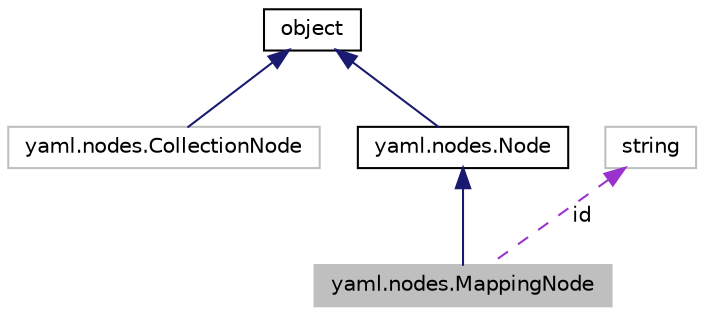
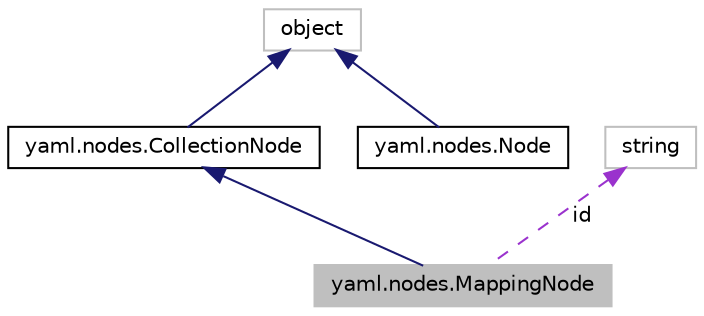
node "object": color black -> grey75
node "yaml.nodes.CollectionNode": color grey75 -> black
edge "yaml.nodes.MappingNode" -> "yaml.nodes.Node": now "yaml.nodes.MappingNode" -> "yaml.nodes.CollectionNode"
